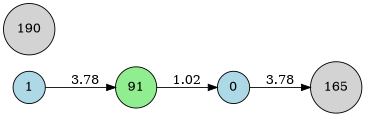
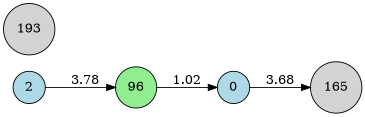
node "190": label "190" -> "193"
edge "0" -> "165": label "3.78" -> "3.68"
node "1": label "1" -> "2"
node "91": label "91" -> "96"
